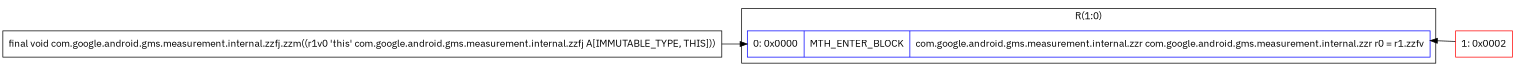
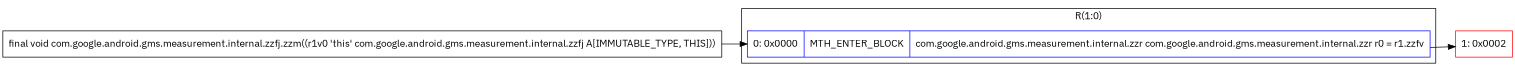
edge "1: 0x0002" -> "0: 0x0000": reversed
